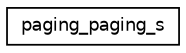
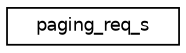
node "paging_paging_s": label "paging_paging_s" -> "paging_req_s"
